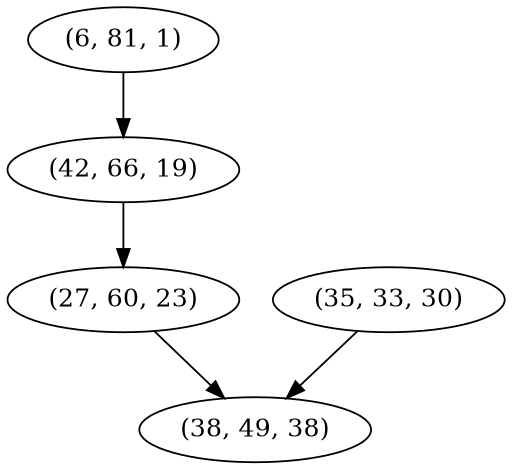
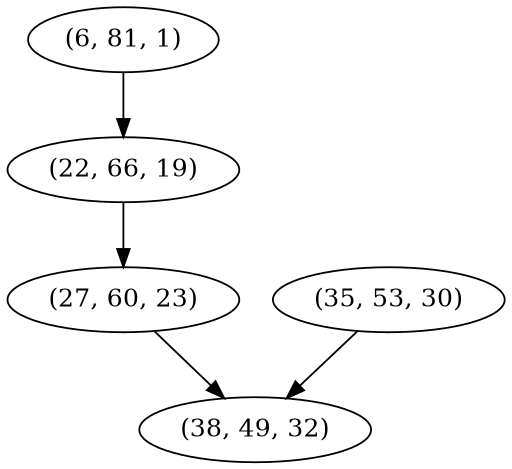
node "(42, 66, 19)": label "(42, 66, 19)" -> "(22, 66, 19)"
node "(35, 33, 30)": label "(35, 33, 30)" -> "(35, 53, 30)"
node "(38, 49, 38)": label "(38, 49, 38)" -> "(38, 49, 32)"
